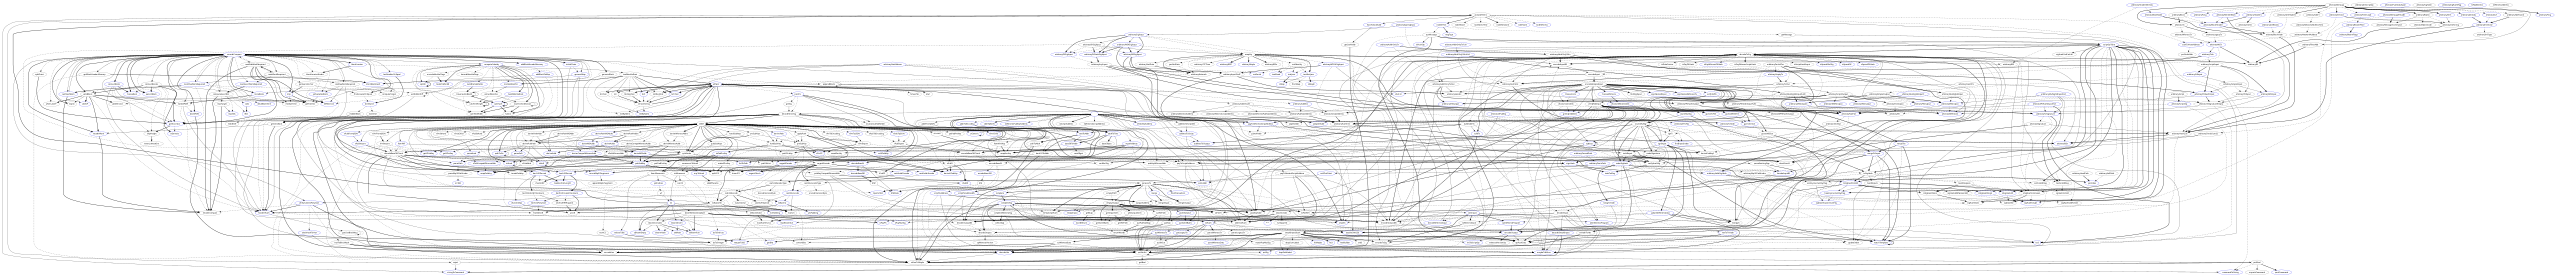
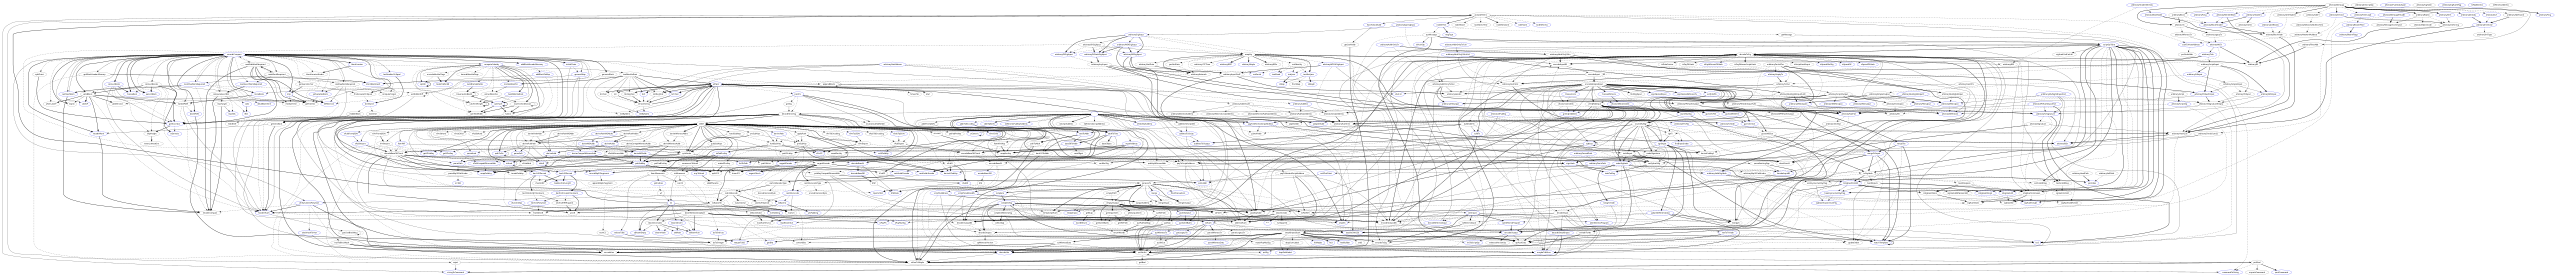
edge "deriveAddr" -> "xPubAddr": reversed
